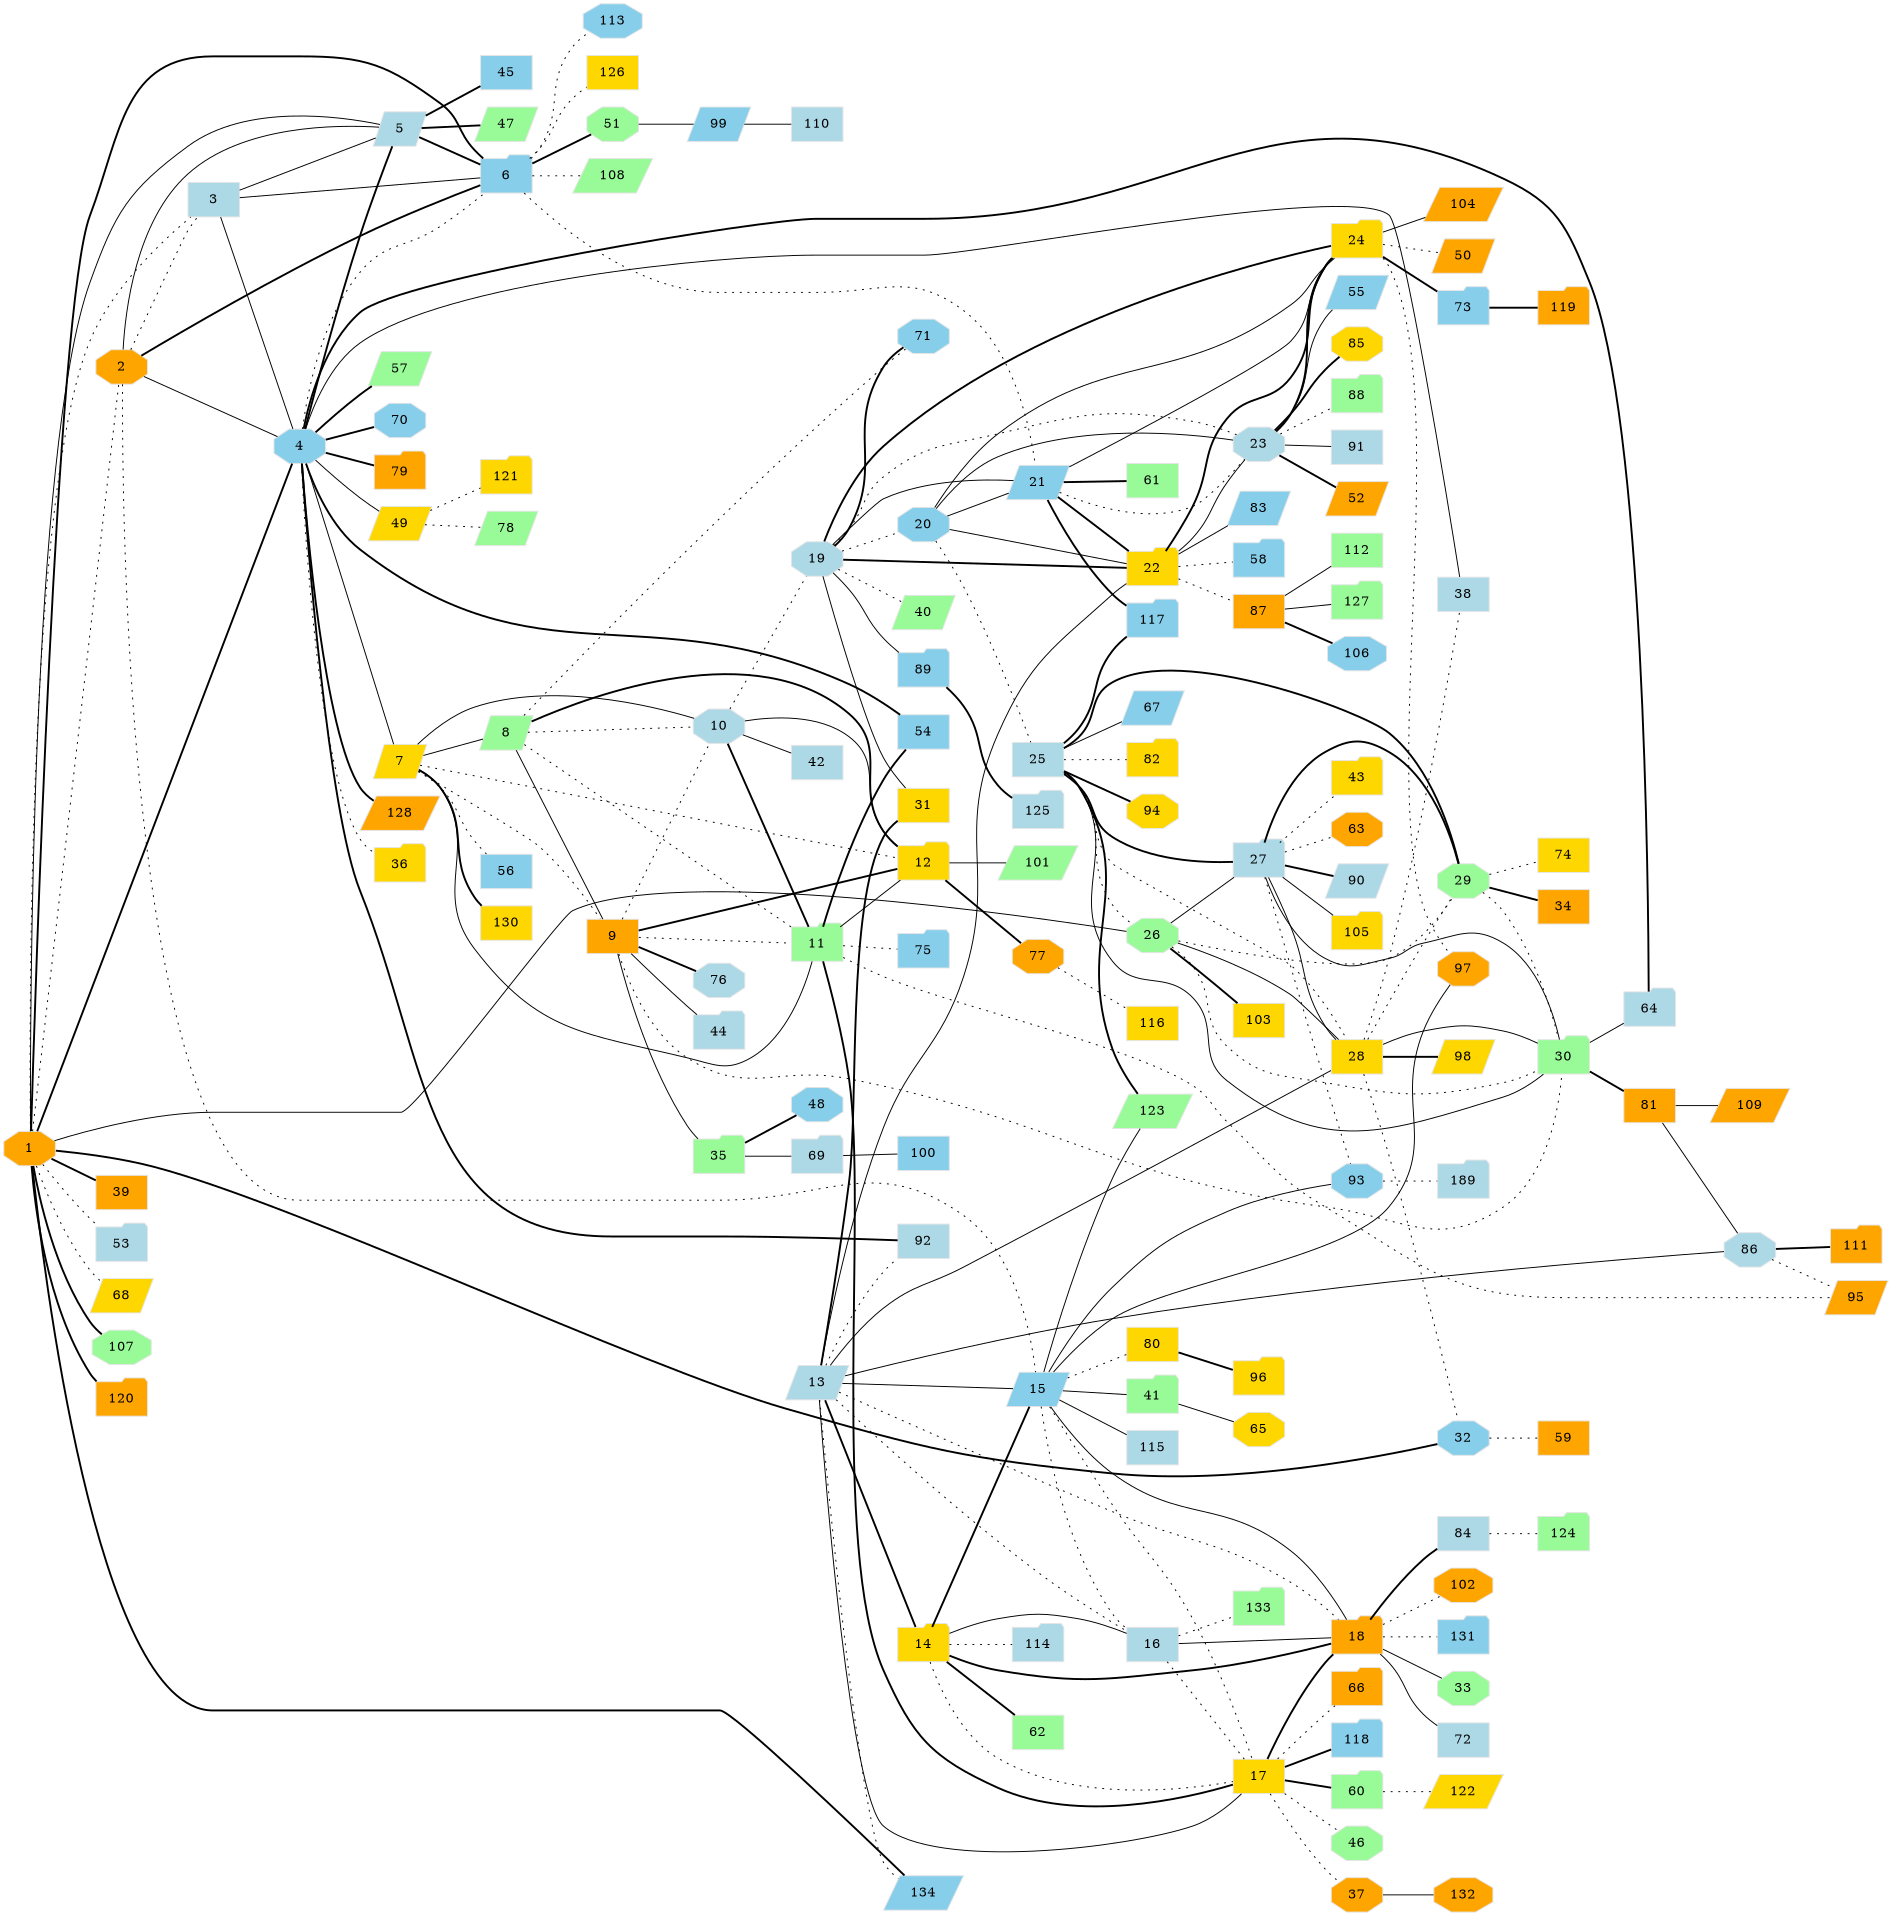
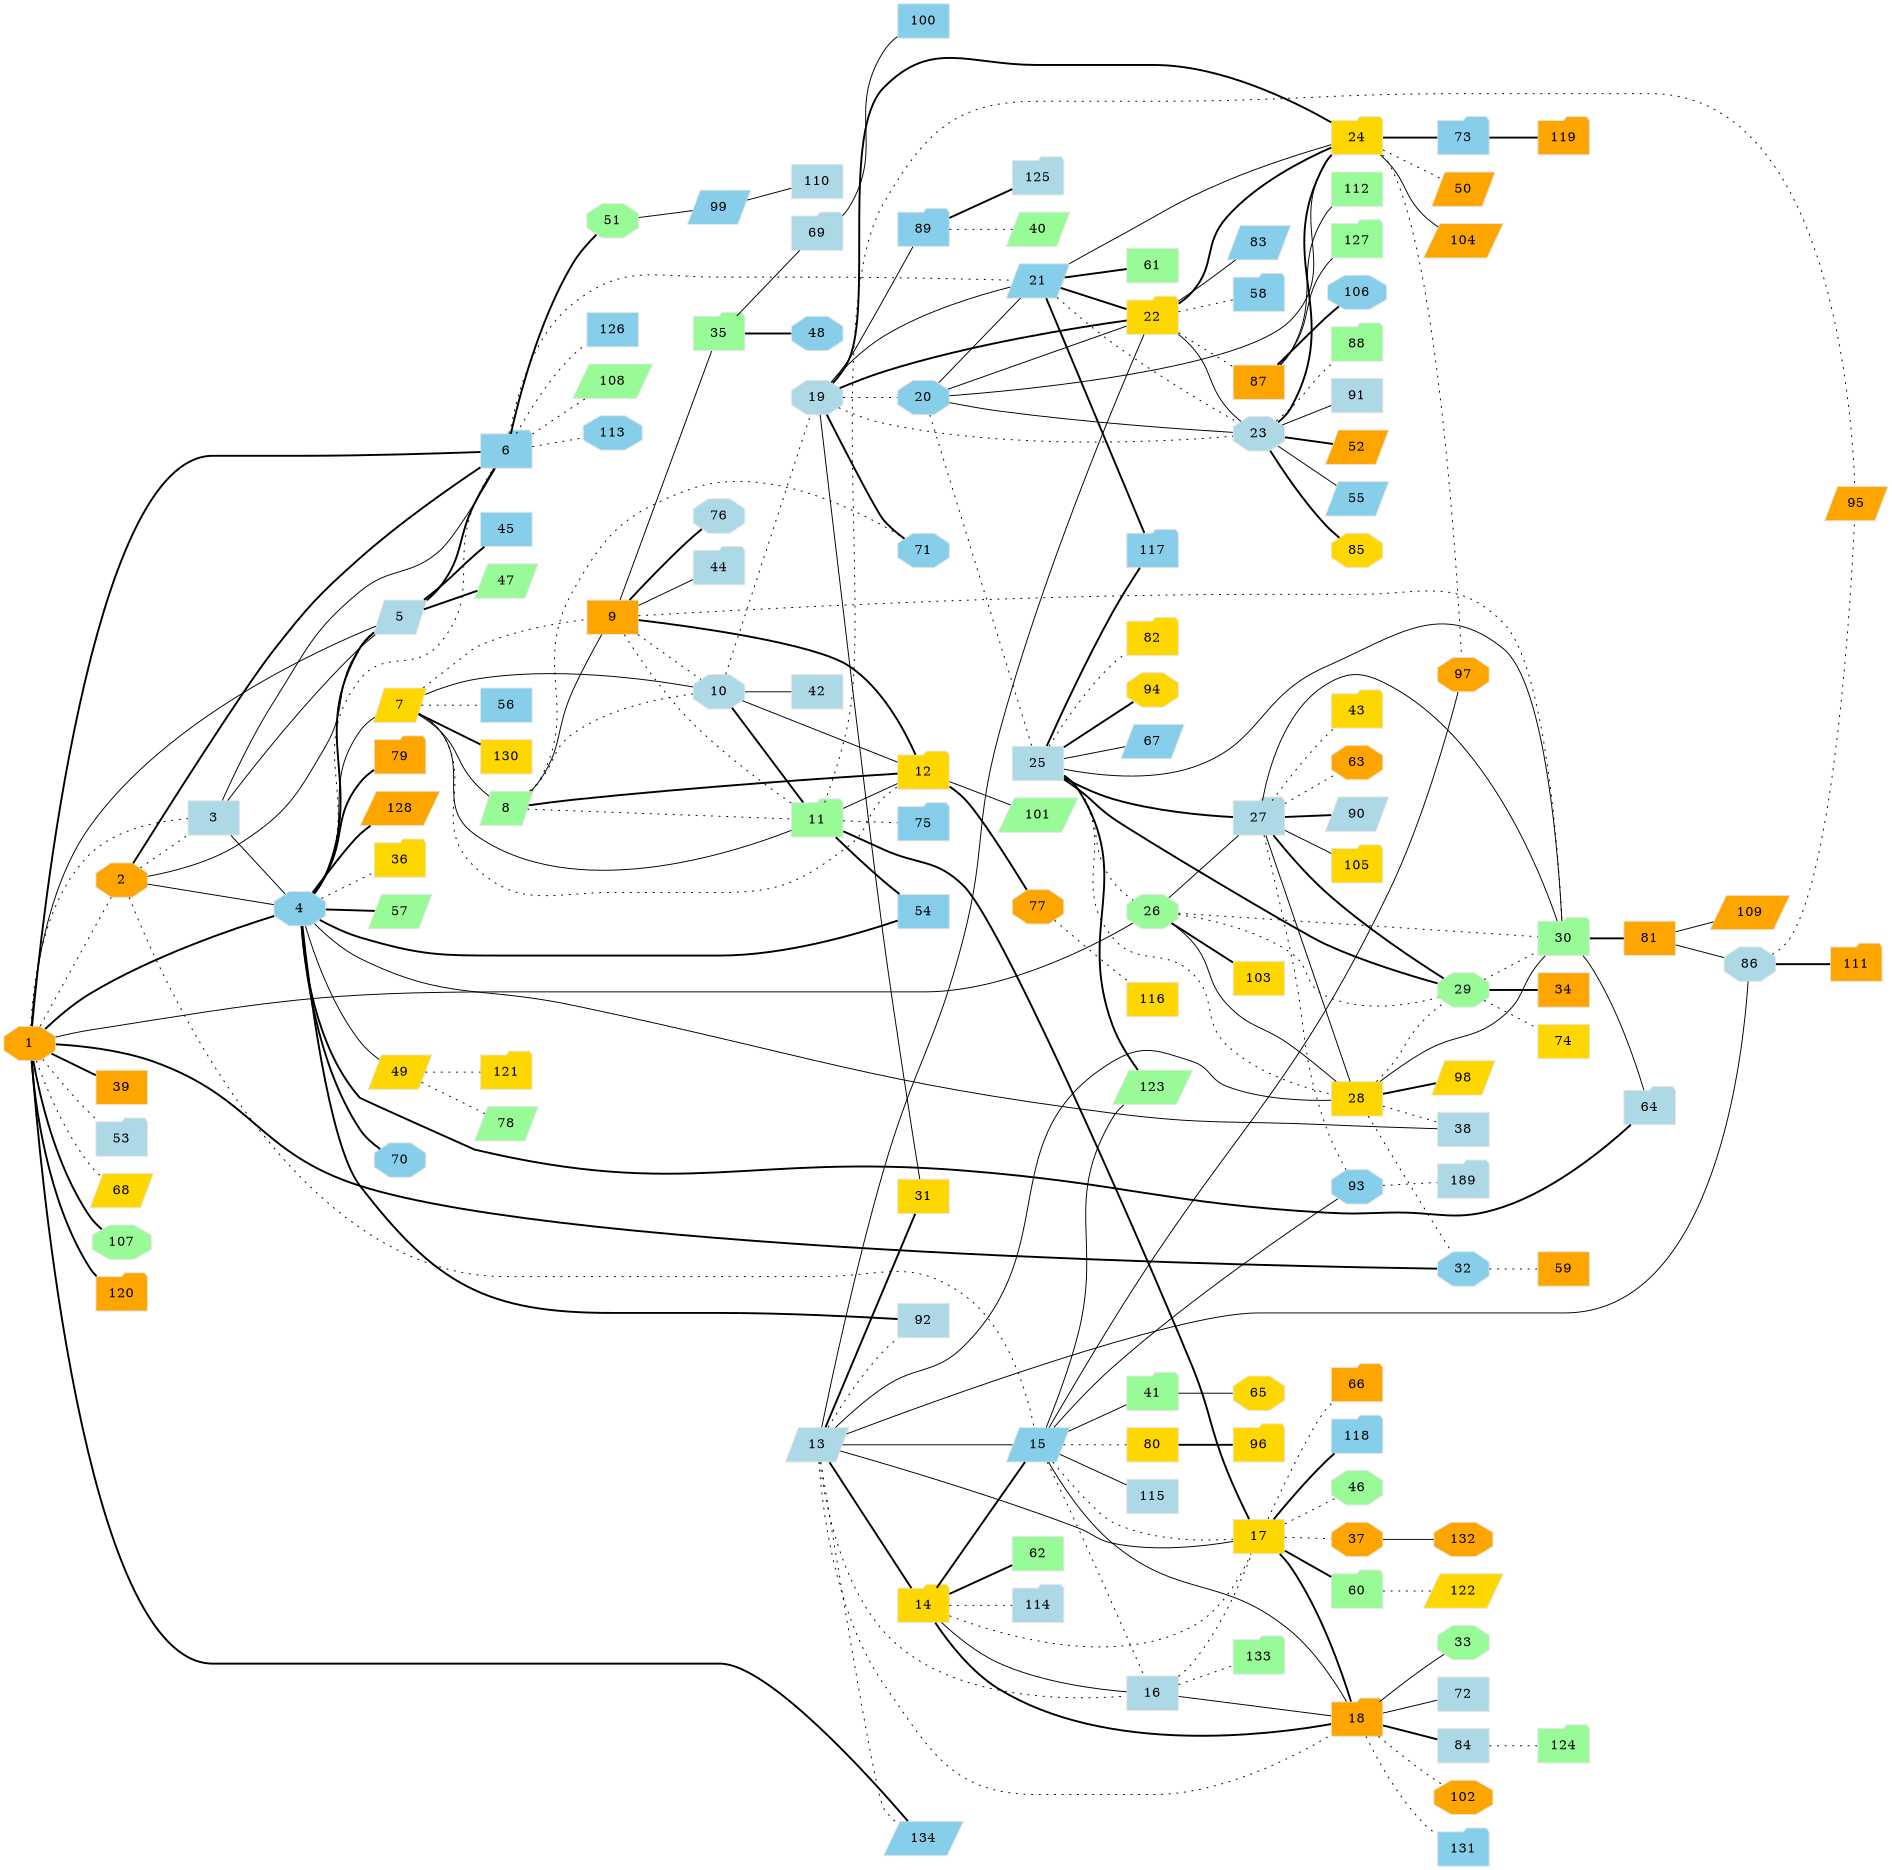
node "126": fillcolor gold -> skyblue
edge "19" -- "40": now "89" -- "40"
